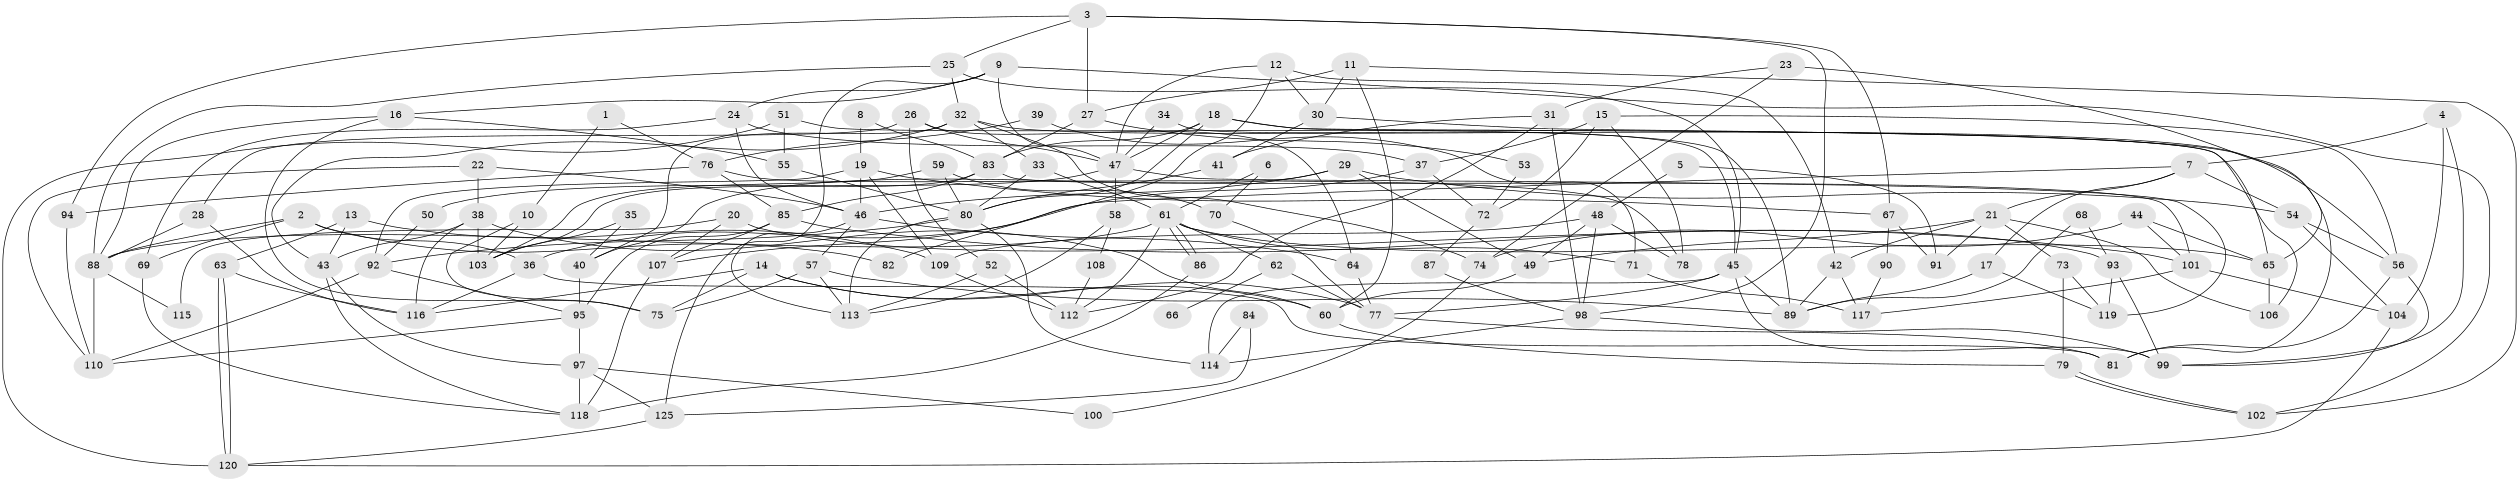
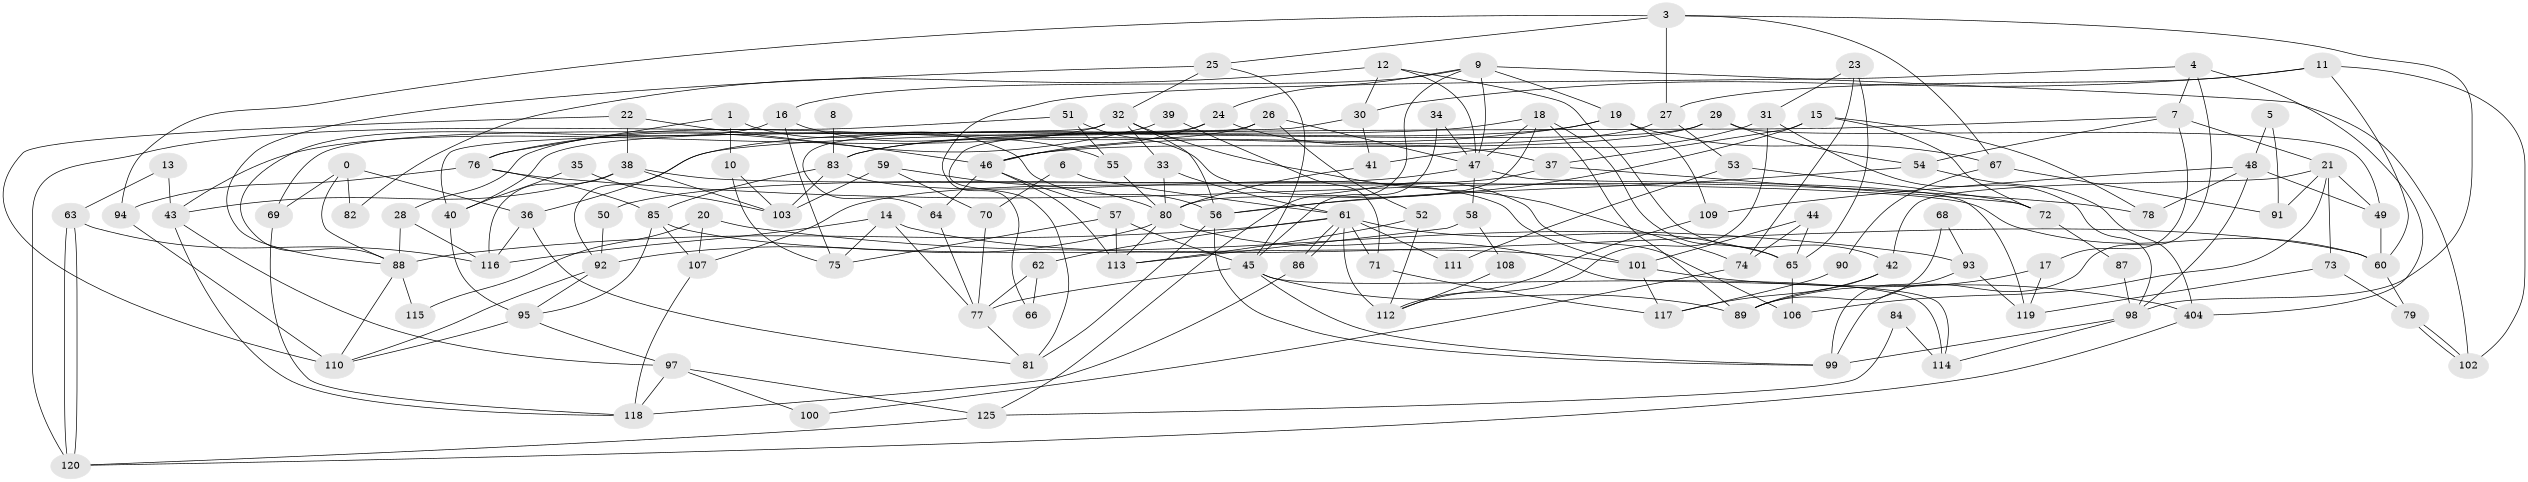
edge "4" -- "66": added
edge "8" -- "19": now "9" -- "19"
edge "1" -- "56": added
node "2": label "2" -> "0"
edge "13" -- "109": removed
node "111": added
edge "57" -- "89": now "57" -- "45"
node "104": label "104" -> "404"
